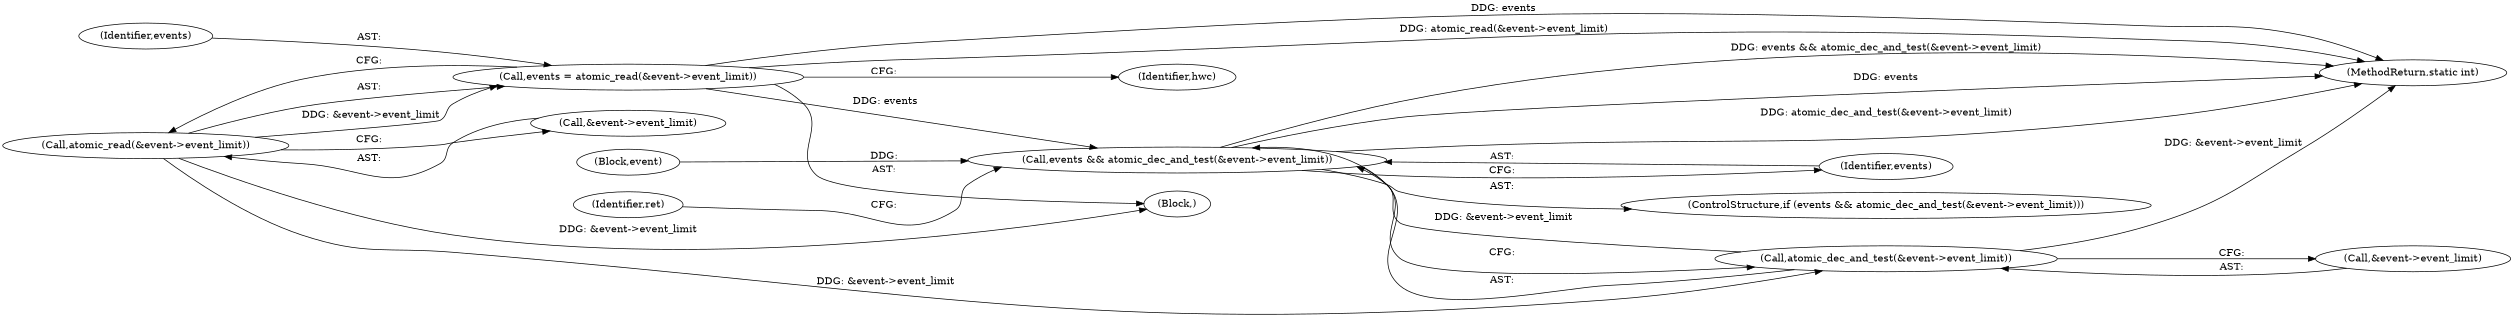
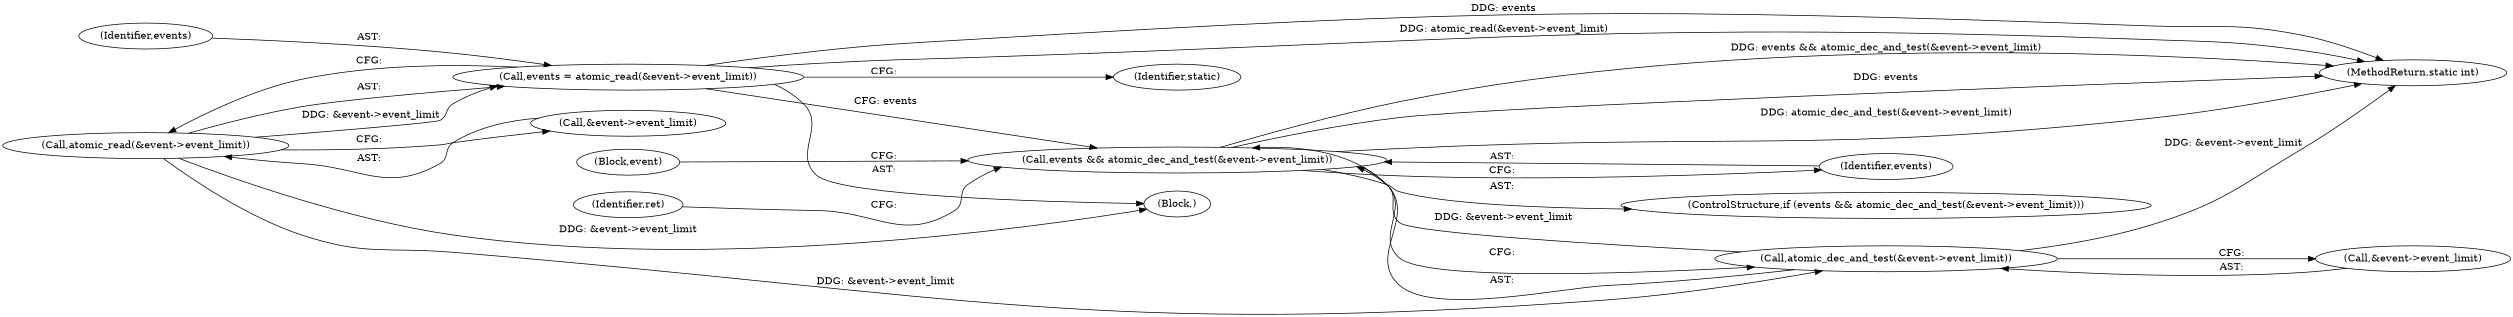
node "(Identifier,hwc)": label "(Identifier,hwc)" -> "(Identifier,static)"
edge "(Call,events = atomic_read(&event->event_limit))" -> "(Call,events && atomic_dec_and_test(&event->event_limit))": label "DDG: events" -> "CFG: events"
edge "(Block,event)" -> "(Call,events && atomic_dec_and_test(&event->event_limit))": label "DDG: " -> "CFG: "
